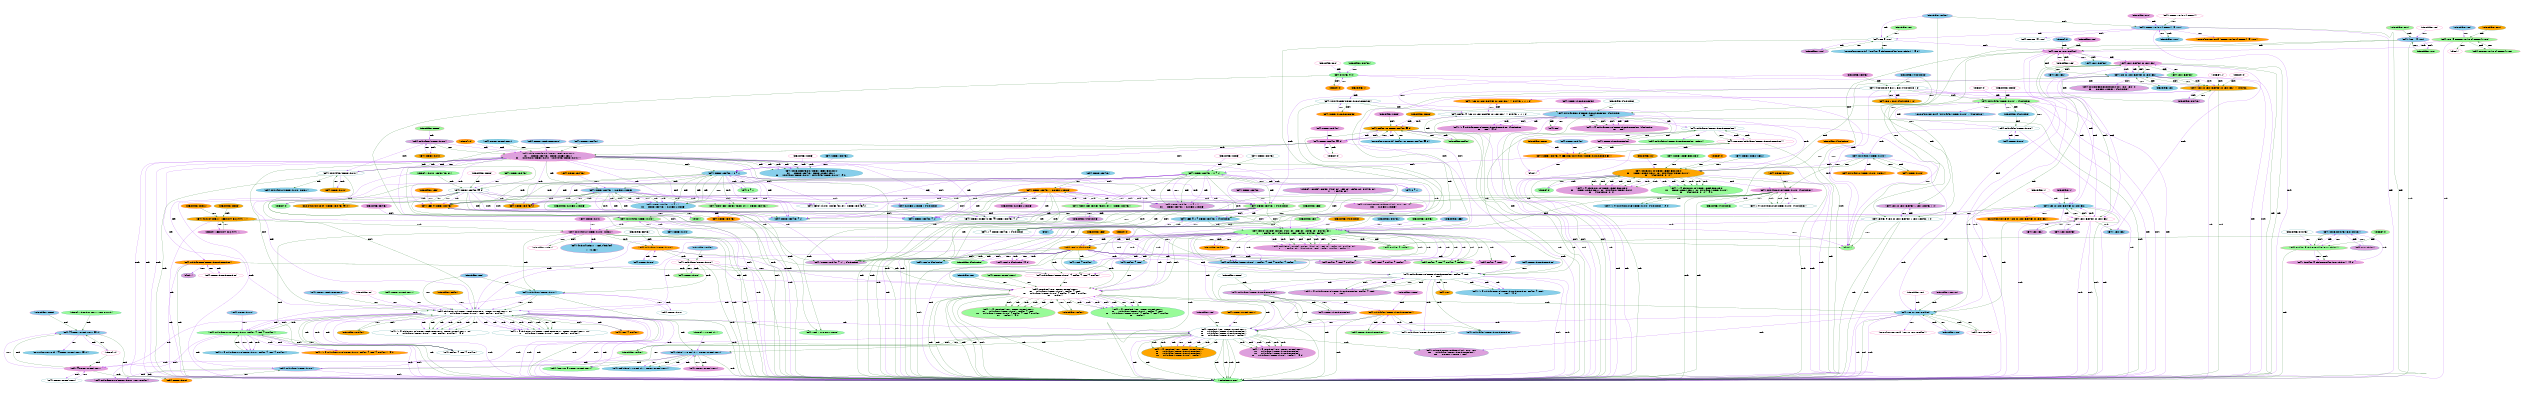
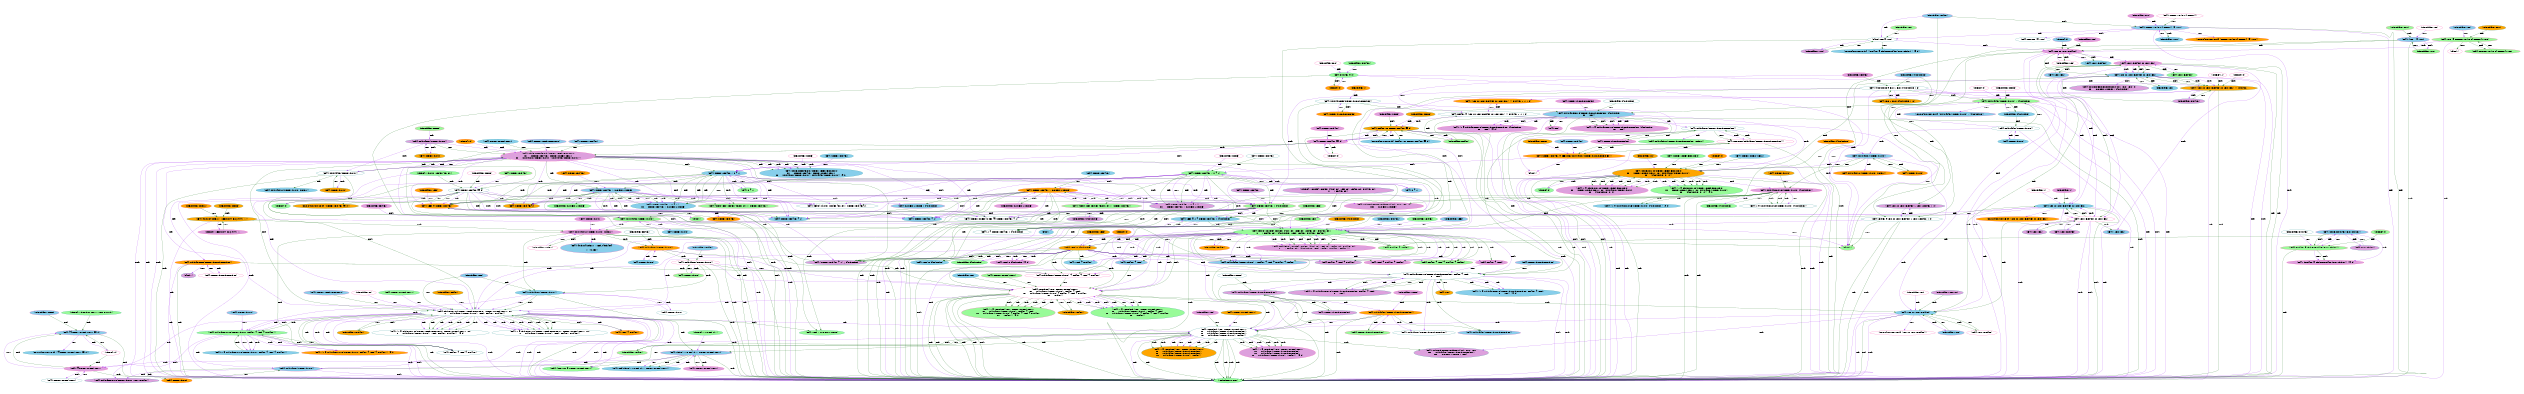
node "(Call,mac = NULL)": label "(Call,mac = NULL)" -> "(Block,mac = NULL)"
